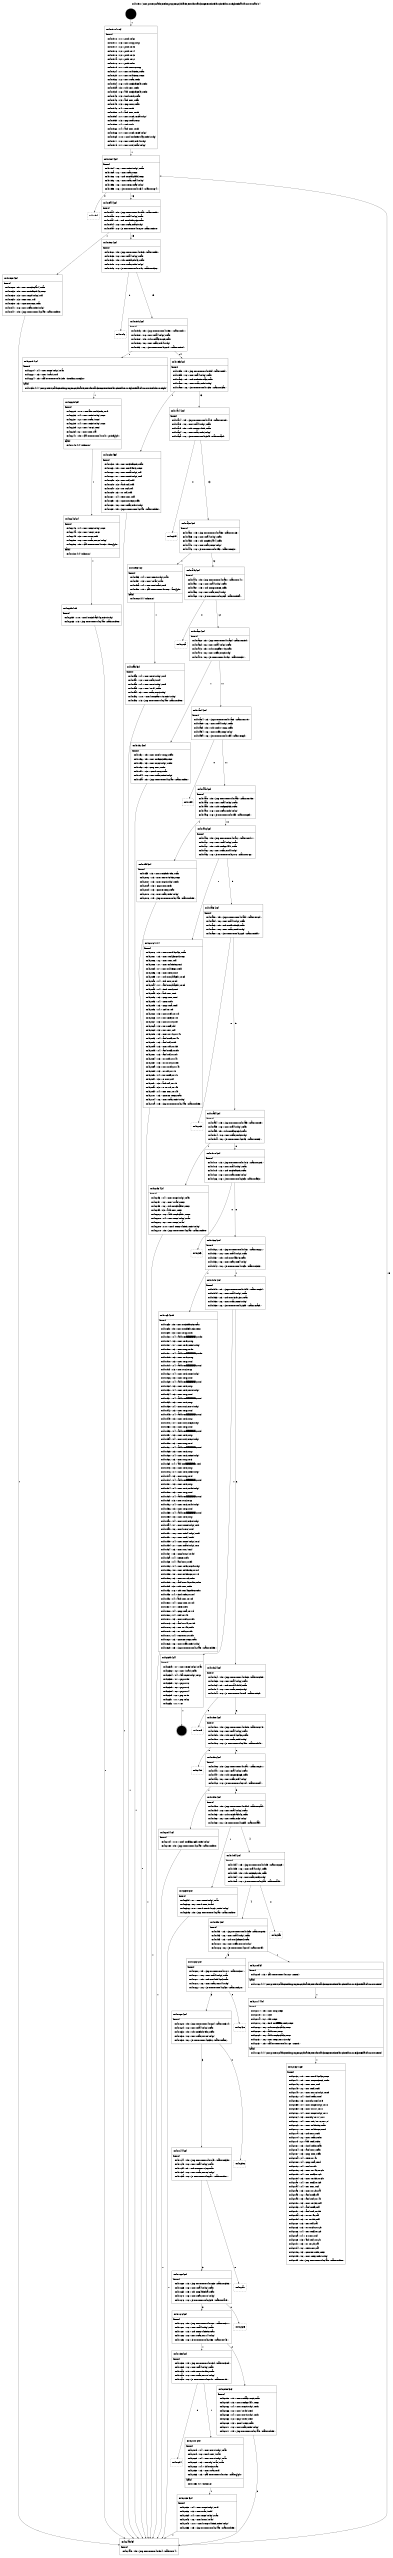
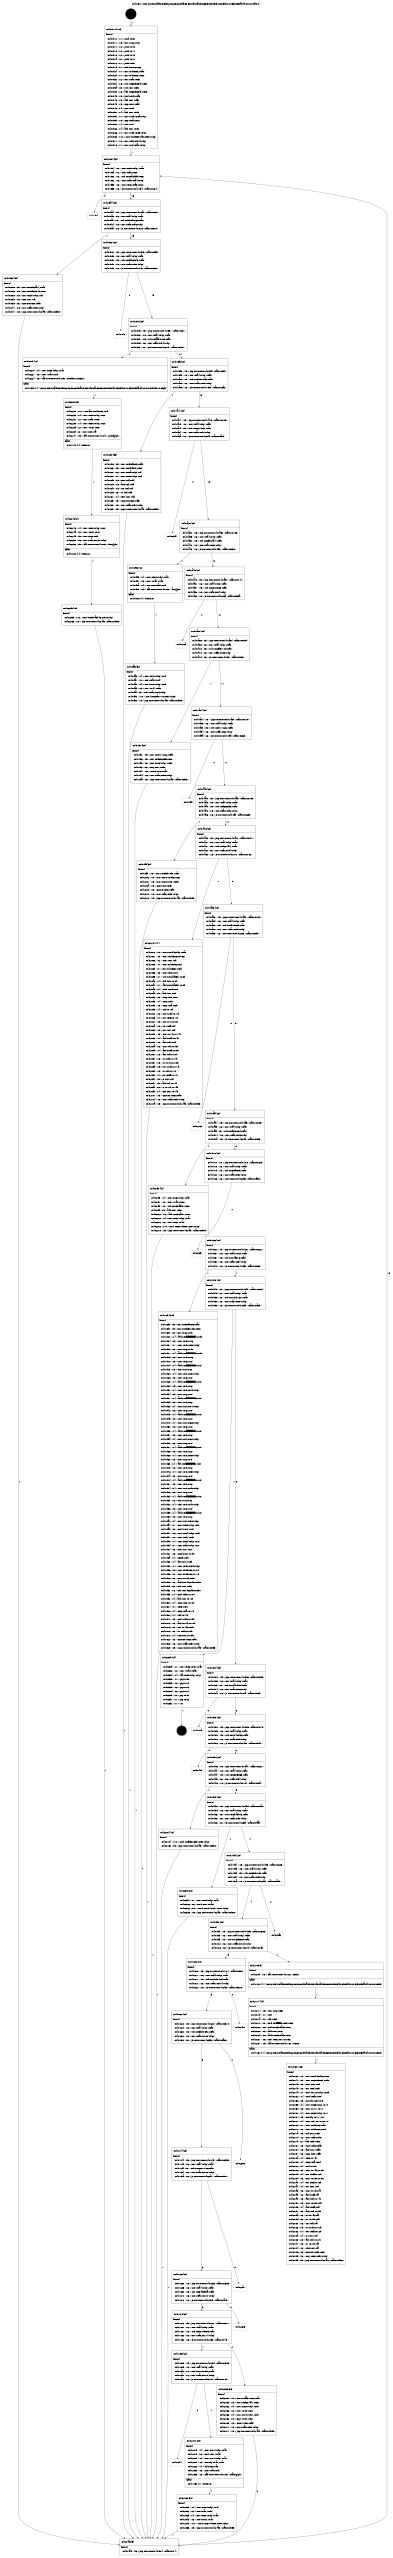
edge "0x401b10 [28]" -> "0x401b2c [28]": removed, label "8"
